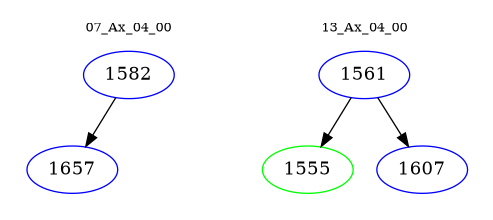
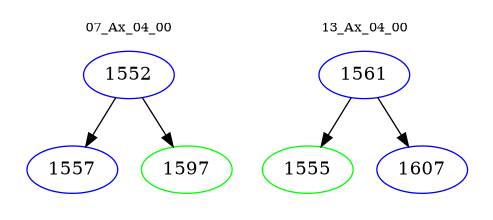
node "1582": label "1582" -> "1552"
node "1657": label "1657" -> "1557"
node "1597": added
